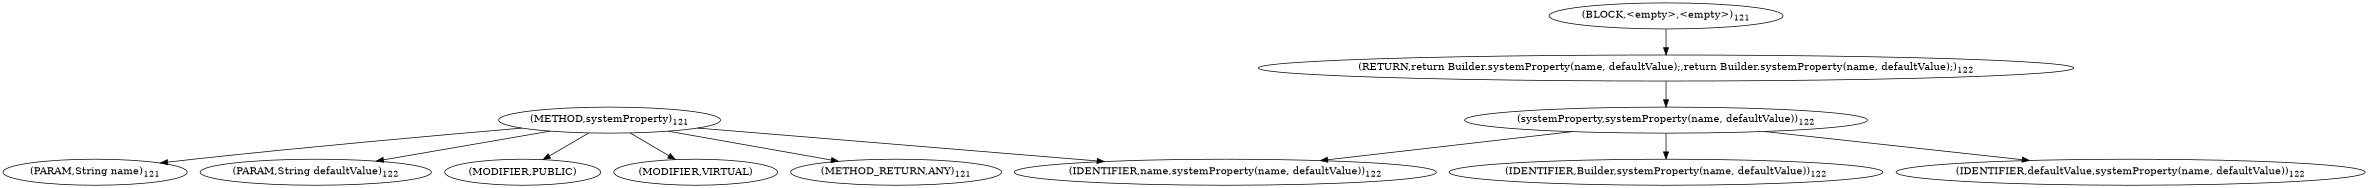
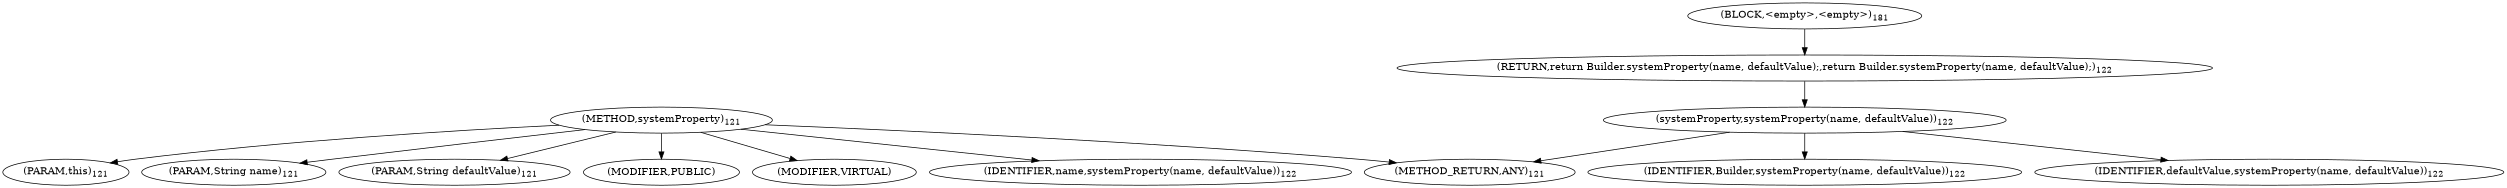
node "(BLOCK,<empty>,<empty>)": text "121" -> "181"
edge "(systemProperty,systemProperty(name, defaultValue))" -> "(IDENTIFIER,name,systemProperty(name, defaultValue))": now "(systemProperty,systemProperty(name, defaultValue))" -> "(METHOD_RETURN,ANY)"
node "(PARAM,String defaultValue)": text "122" -> "121"
node "(PARAM,this)": added
